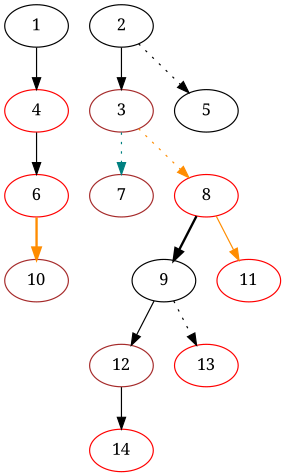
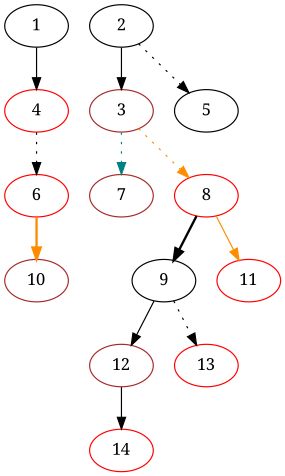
edge "4" -> "6": style solid -> dotted
